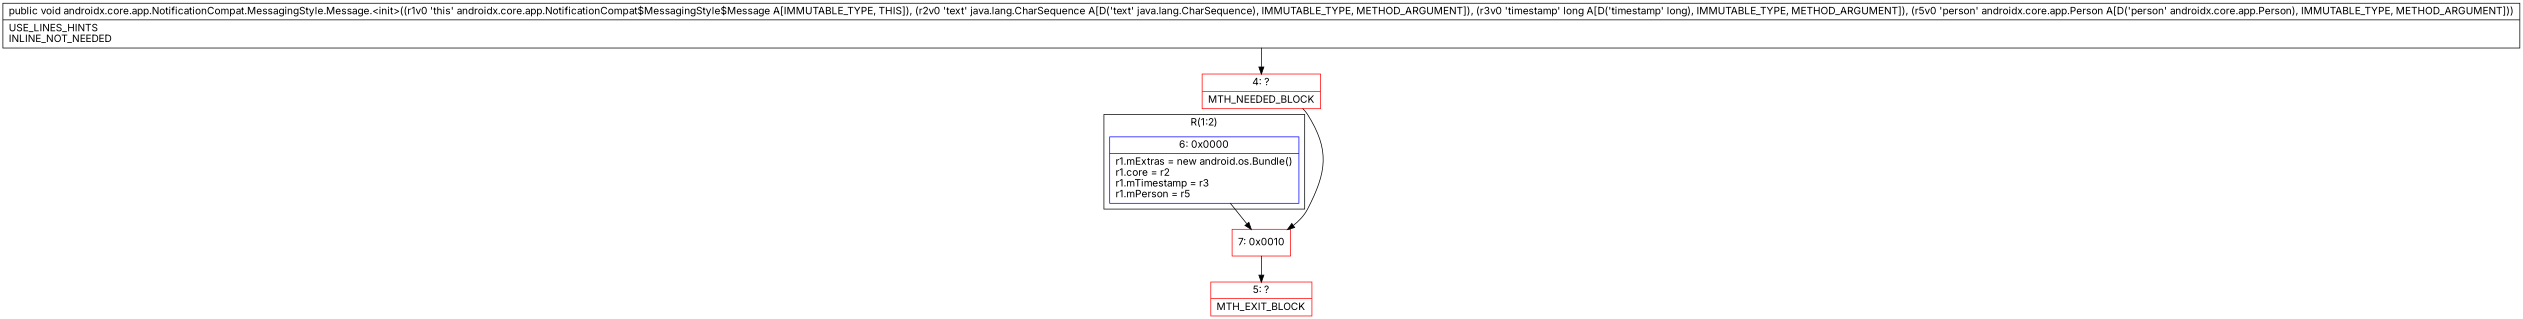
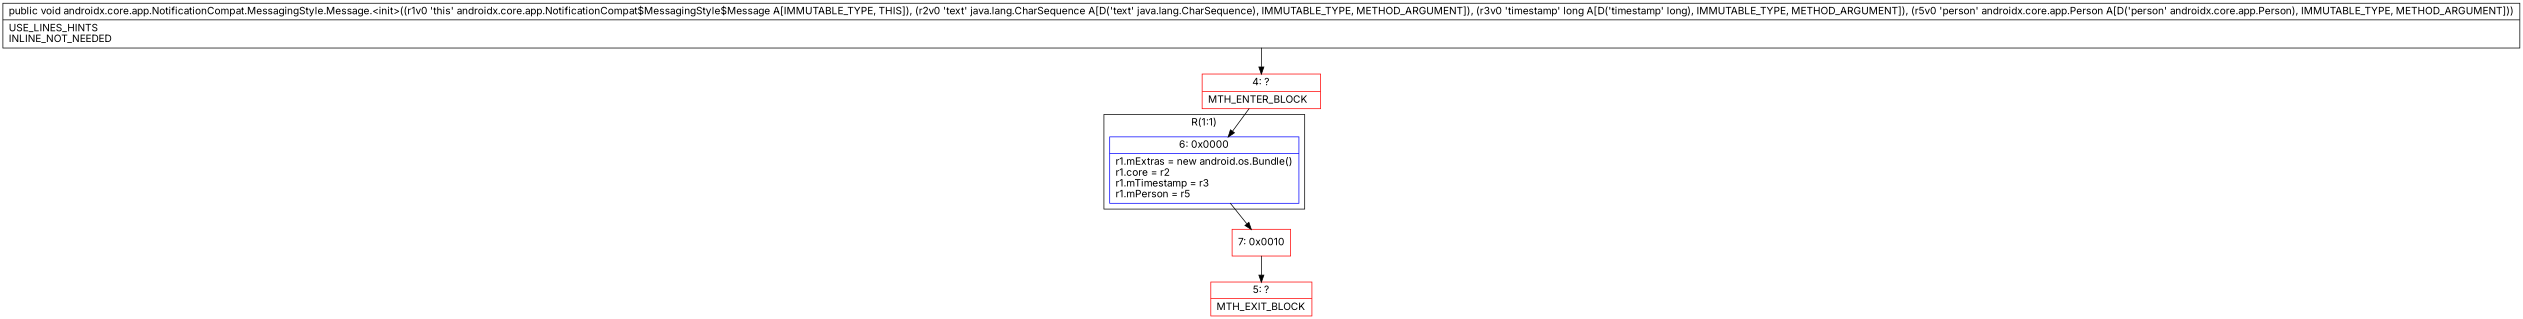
node "4: ?": text "MTH_NEEDED_BLOCK" -> "MTH_ENTER_BLOCK"
cluster "R(1:2)": label "R(1:2)" -> "R(1:1)"
edge "4: ?" -> "7: 0x0010": now "4: ?" -> "6: 0x0000"
